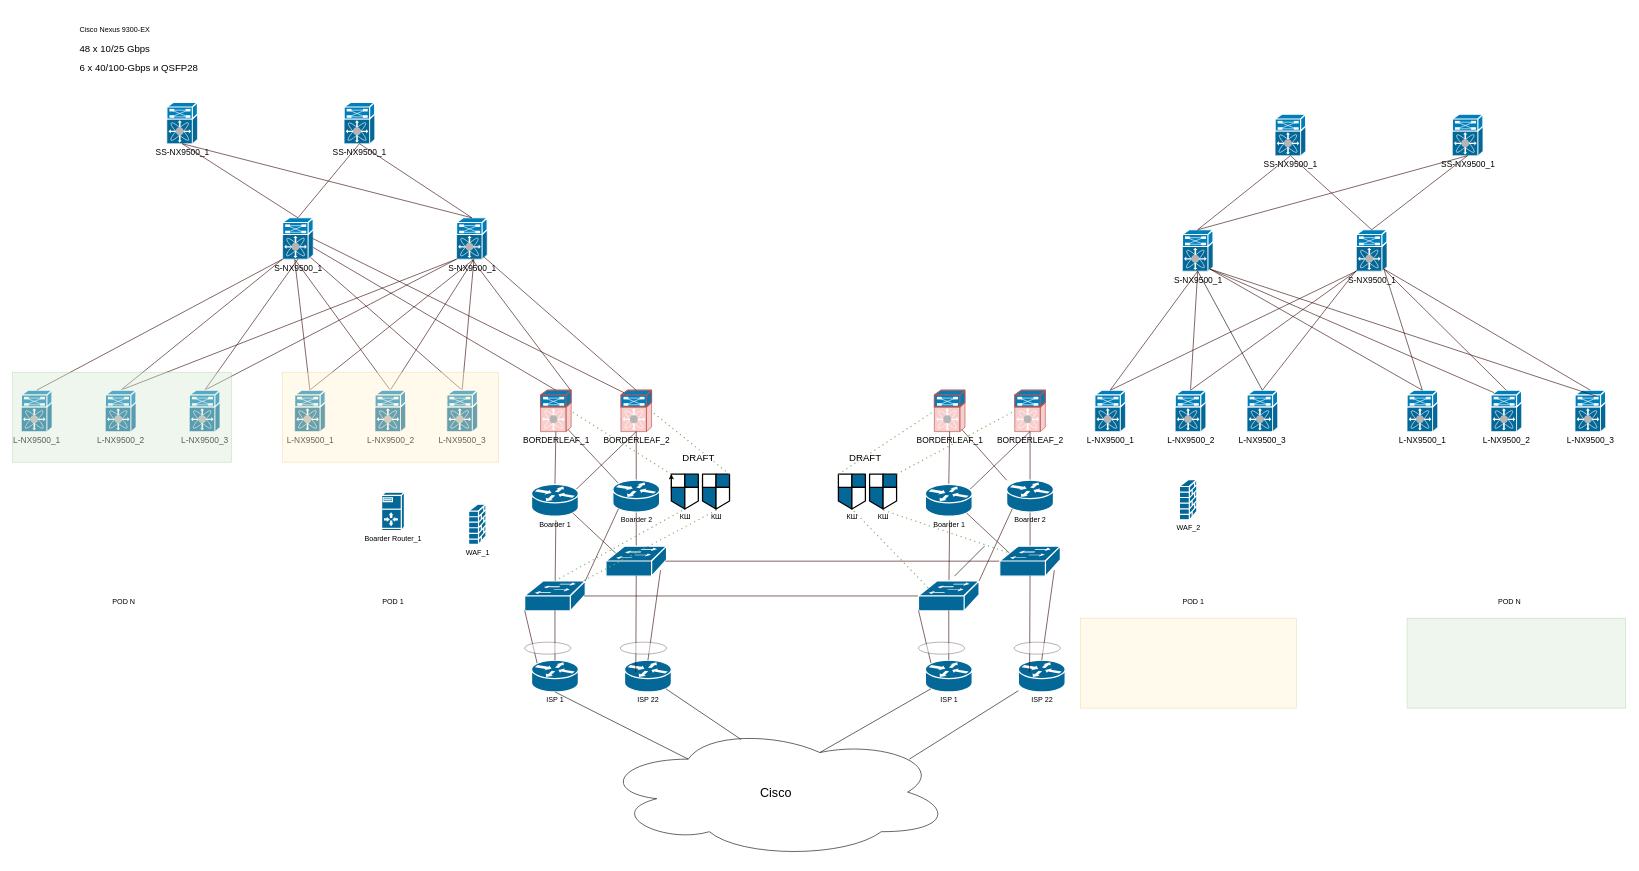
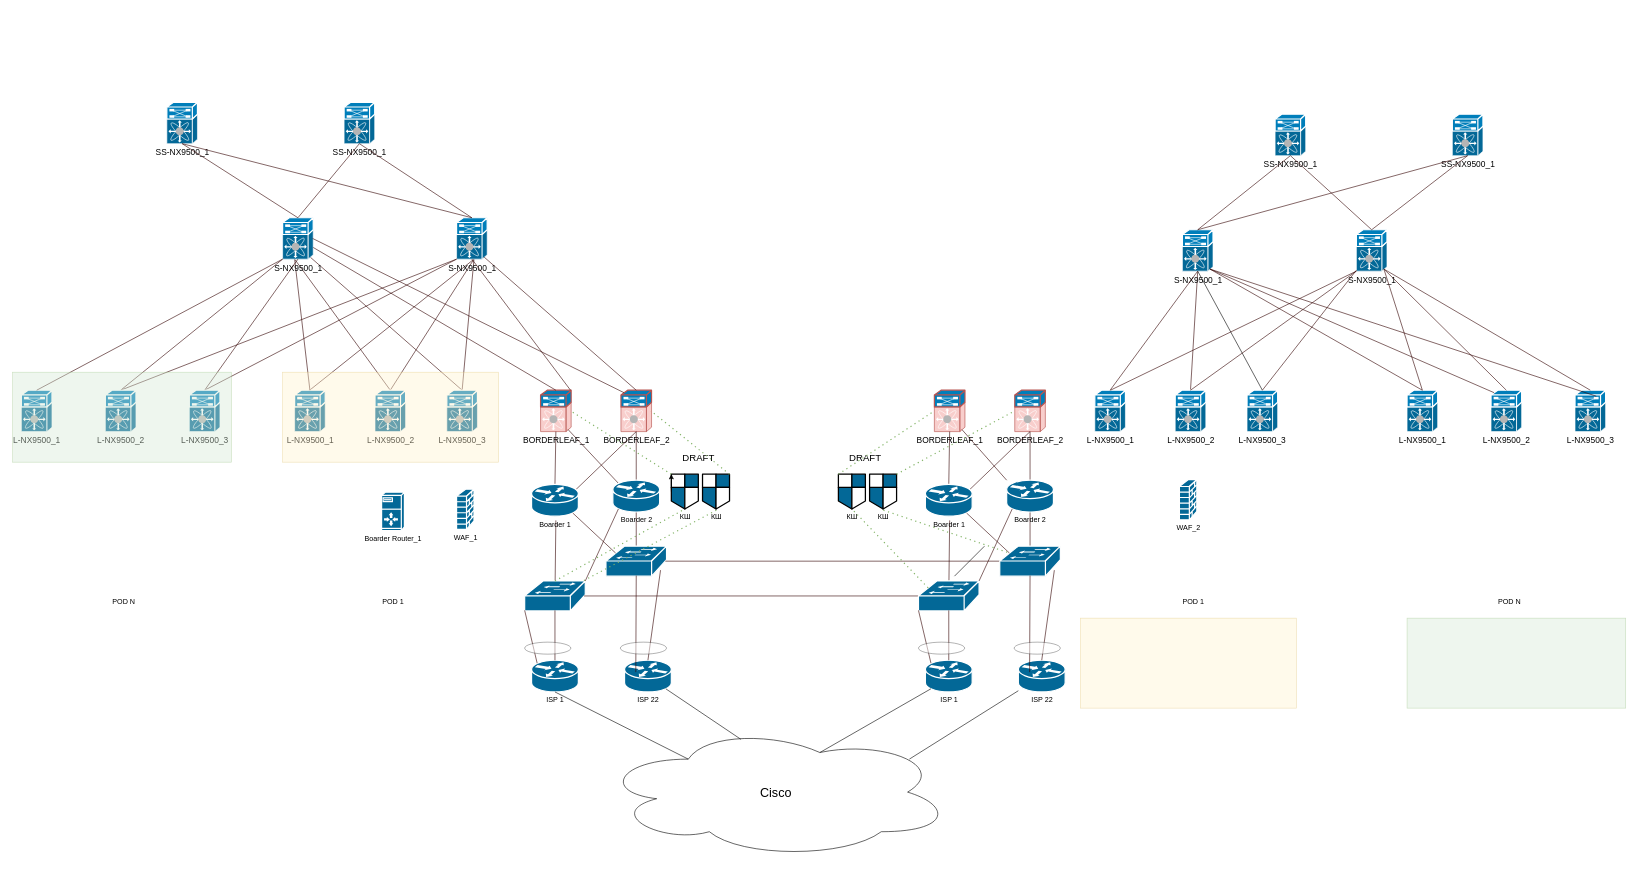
node "Cisco Nexus 9300-EX 48 х 10/25 Gbps 6 х 40/100-Gbps и QSFP28": removed
node "WAF_1": moved (477, 524) -> (465, 509)
